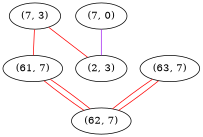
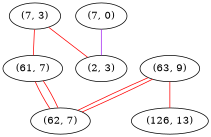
node "(63, 7)": label "(63, 7)" -> "(63, 9)"
node "(126, 13)": added
